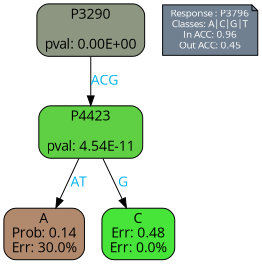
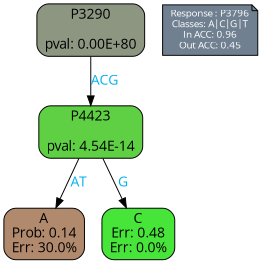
node "P3290 pval: 0.00E+00": label "P3290 pval: 0.00E+00" -> "P3290 pval: 0.00E+80"
node "P4423 pval: 4.54E-11": label "P4423 pval: 4.54E-11" -> "P4423 pval: 4.54E-14"
